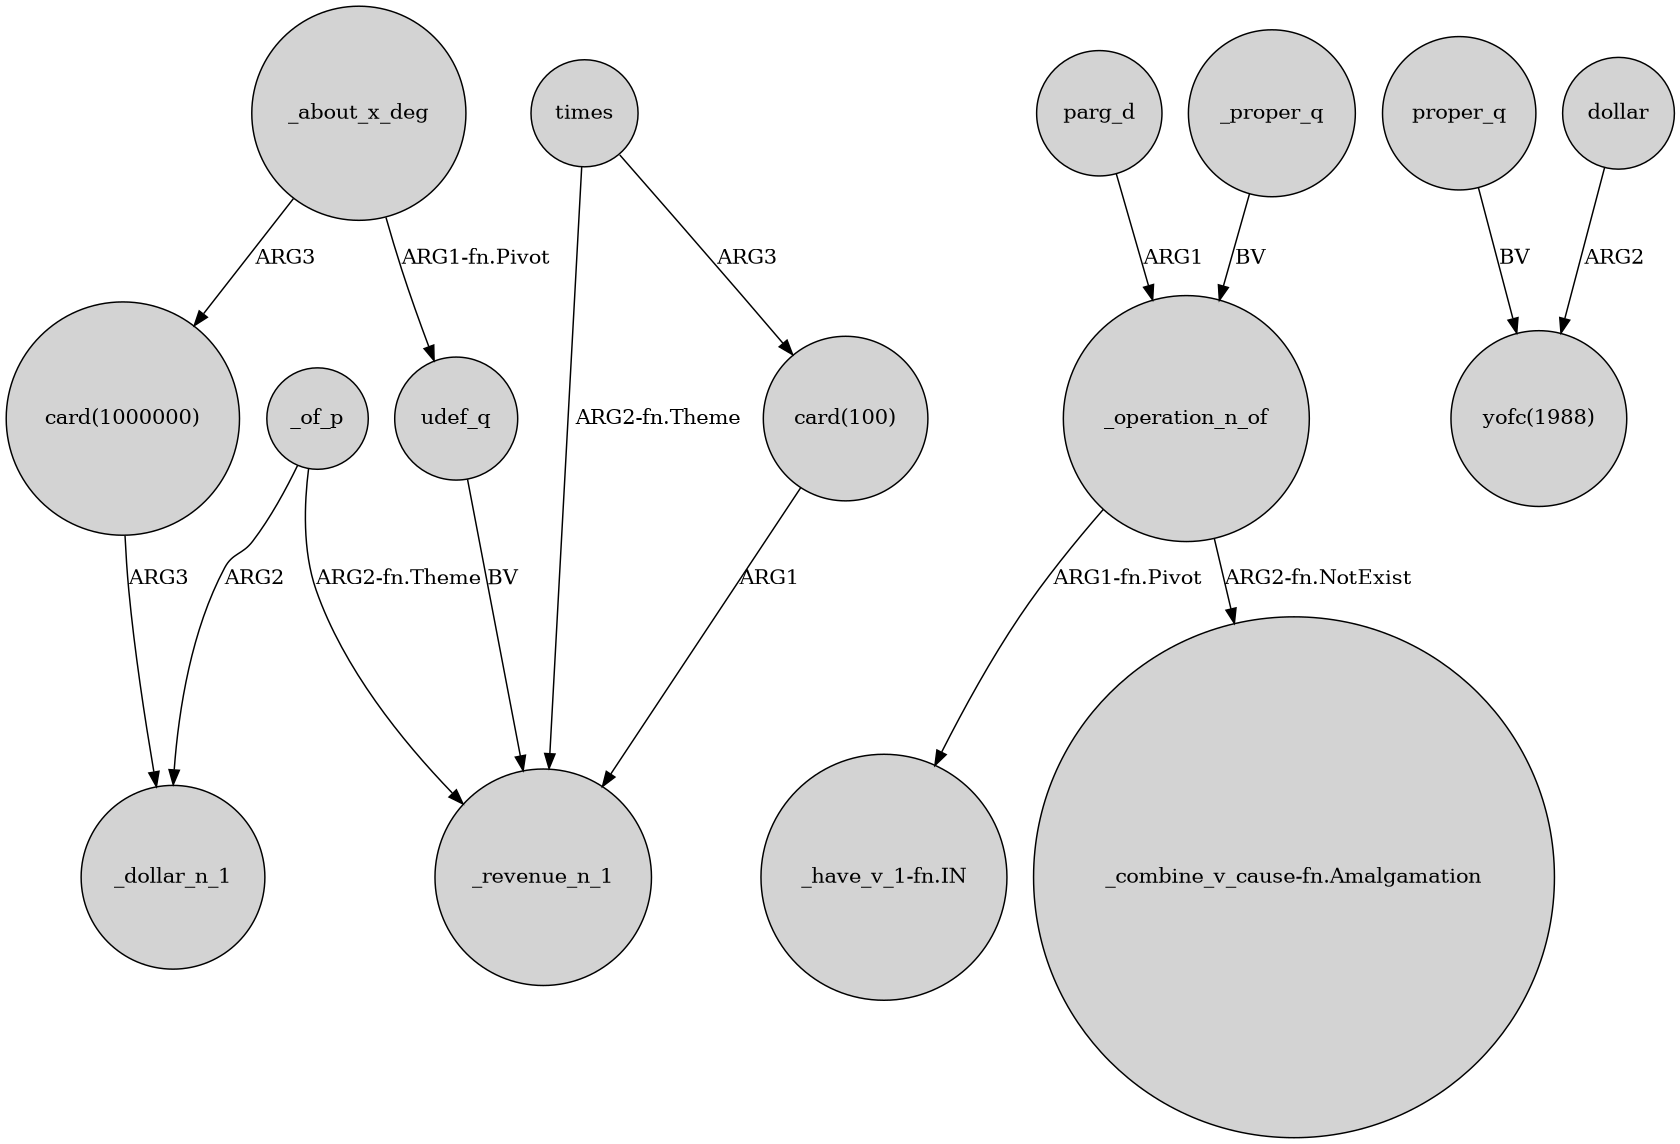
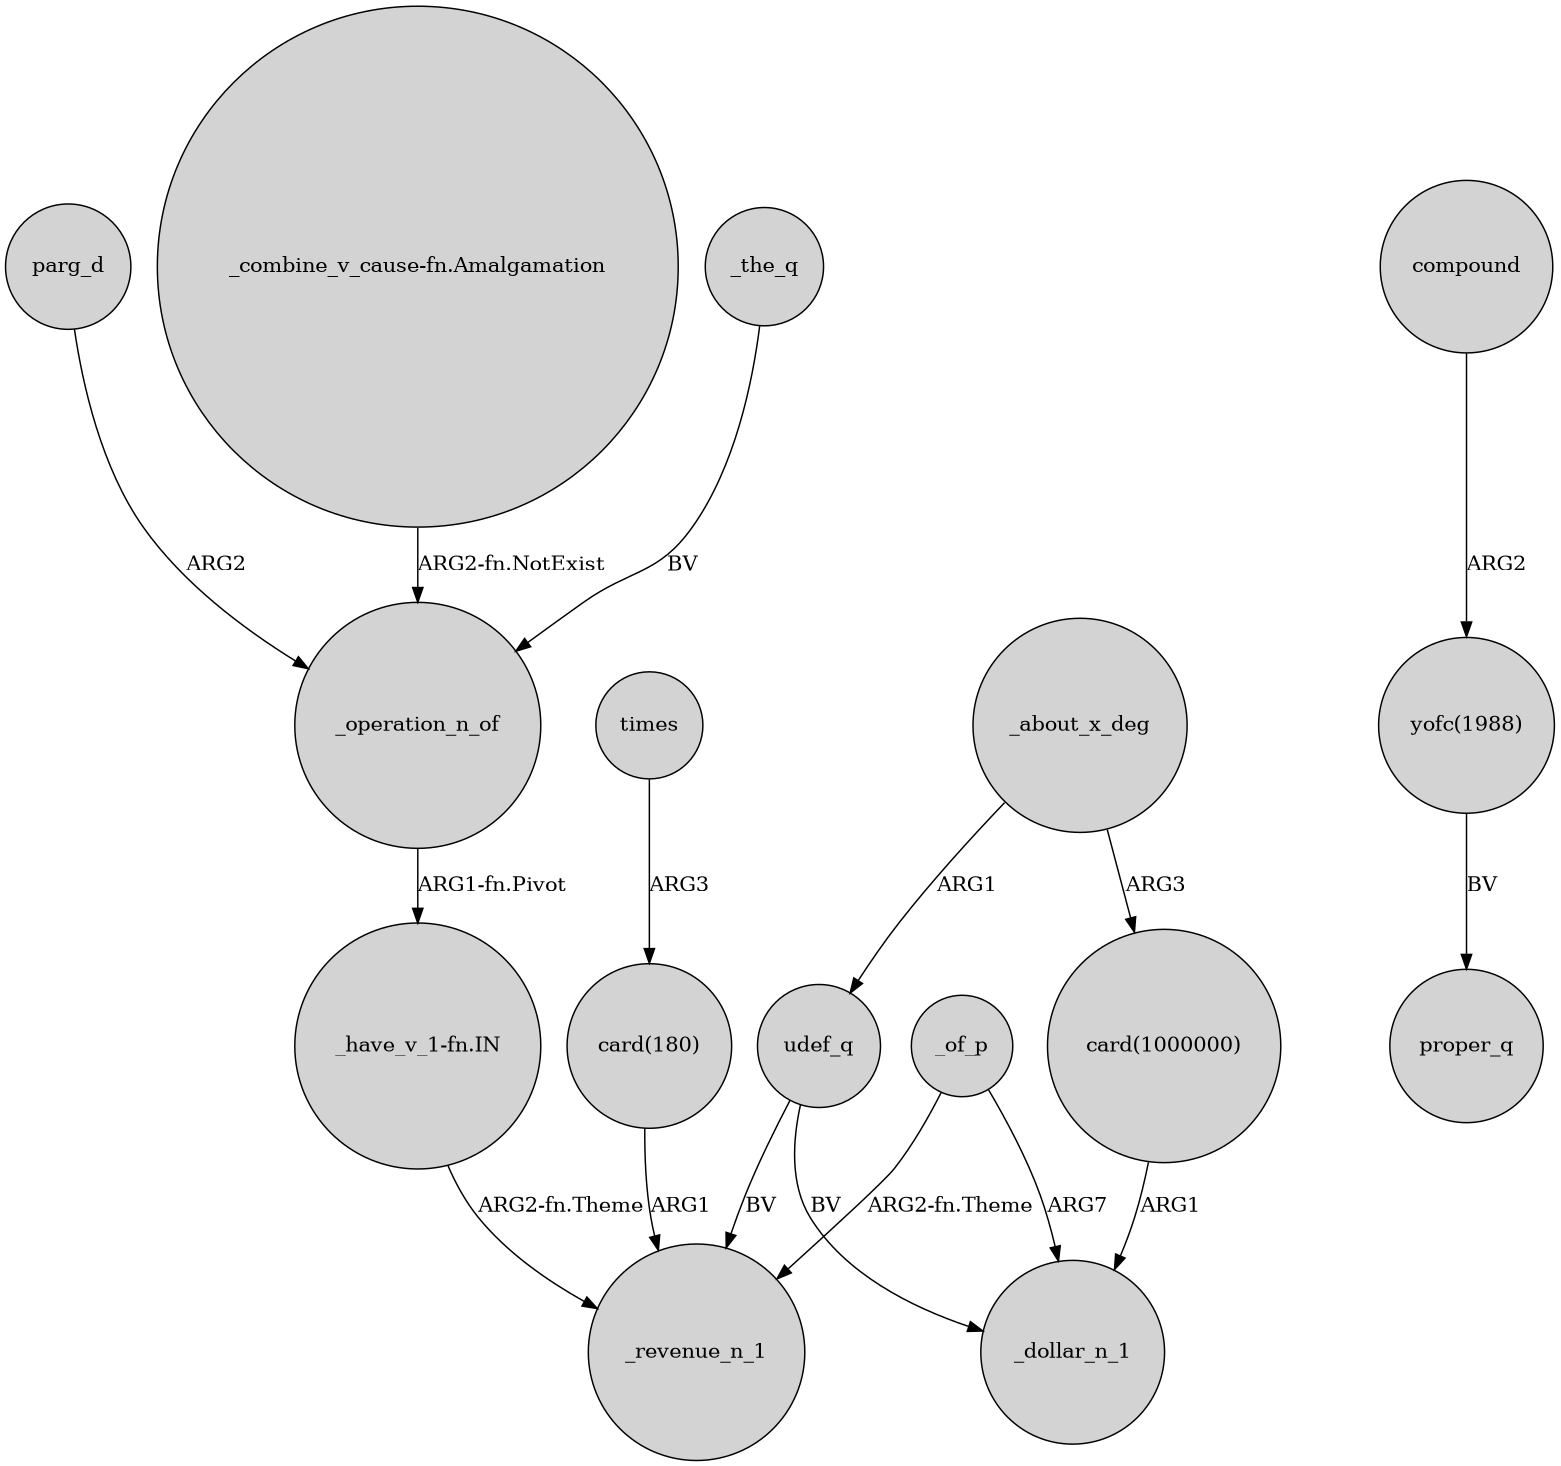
node "_proper_q": label "_proper_q" -> "_the_q"
node "dollar": label "dollar" -> "compound"
edge "proper_q" -> "yofc(1988)": reversed
edge "_about_x_deg" -> "udef_q": label "ARG1-fn.Pivot" -> "ARG1"
edge "parg_d" -> "_operation_n_of": label "ARG1" -> "ARG2"
node "card(100)": label "card(100)" -> "card(180)"
edge "times" -> "_revenue_n_1": now "_have_v_1-fn.IN" -> "_revenue_n_1"
edge "_operation_n_of" -> "_combine_v_cause-fn.Amalgamation": reversed
edge "card(1000000)" -> "_dollar_n_1": label "ARG3" -> "ARG1"
edge "_of_p" -> "_dollar_n_1": label "ARG2" -> "ARG7"
edge "udef_q" -> "_dollar_n_1": added, label "BV"
